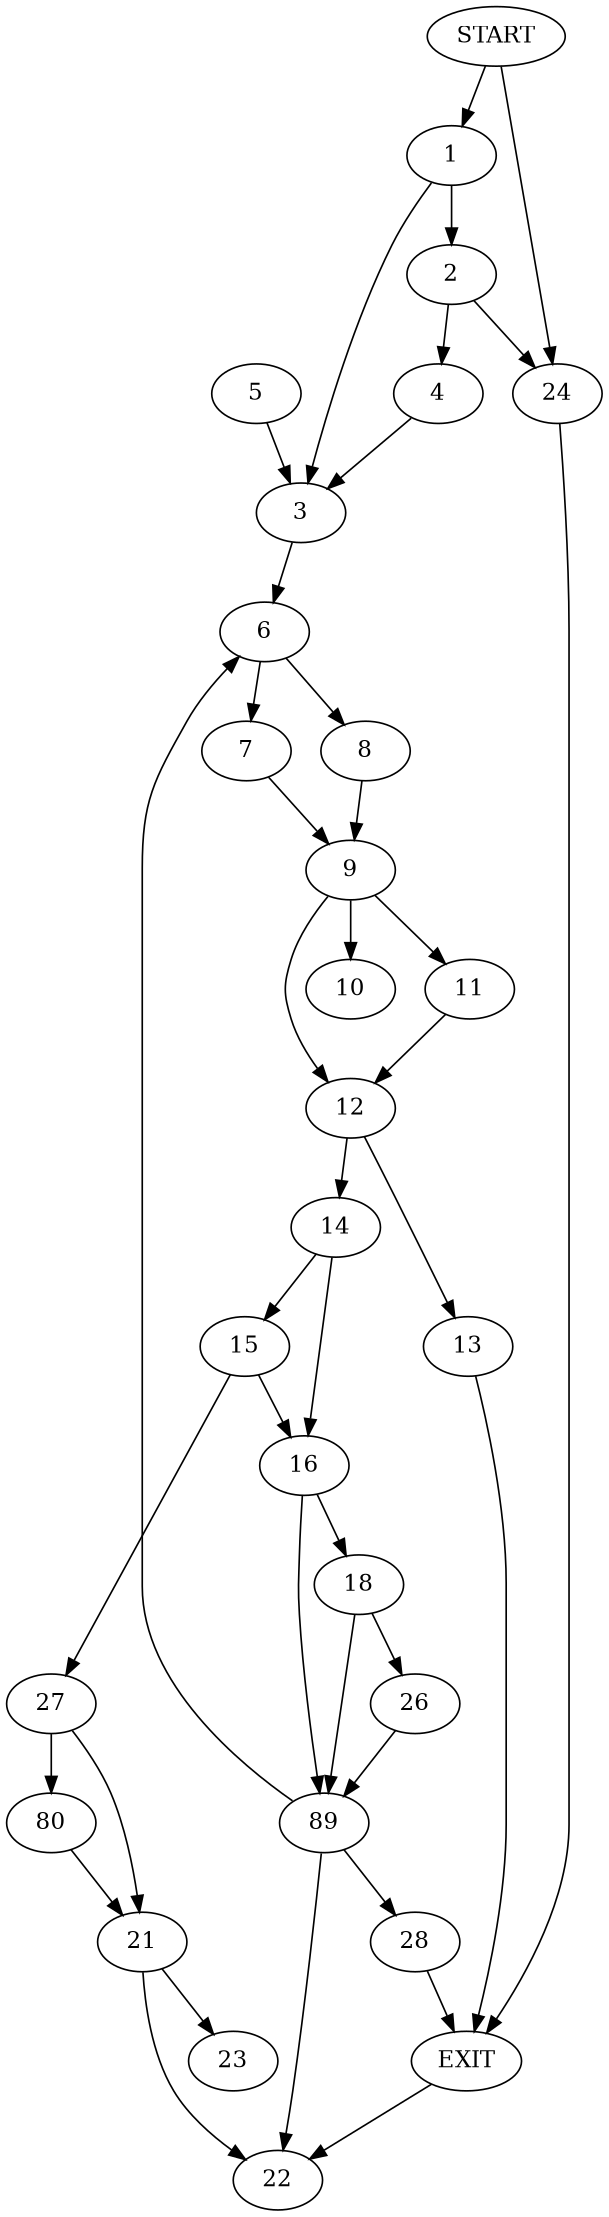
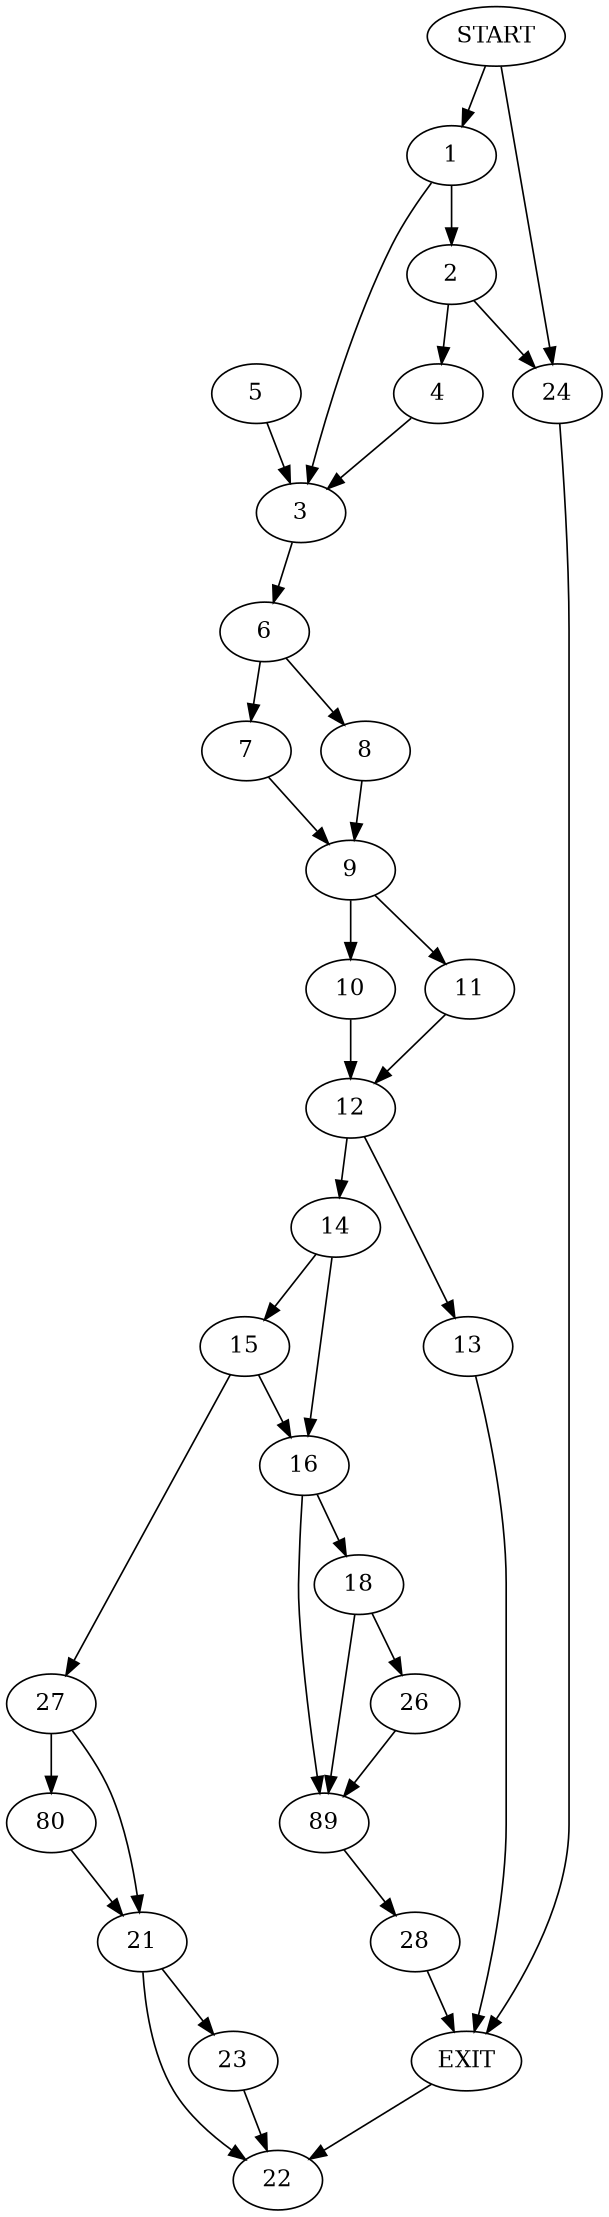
edge "9" -> "12": now "10" -> "12"
edge "89" -> "6": removed
edge "89" -> "22": now "23" -> "22"
